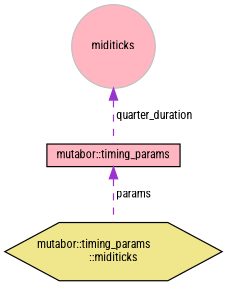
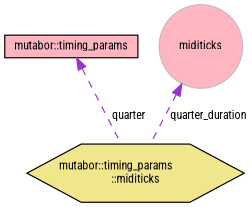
edge "mutabor::timing_params" -> "miditicks": now "mutabor::timing_params ::miditicks" -> "miditicks"
edge "mutabor::timing_params ::miditicks" -> "mutabor::timing_params": label " params" -> " quarter"
